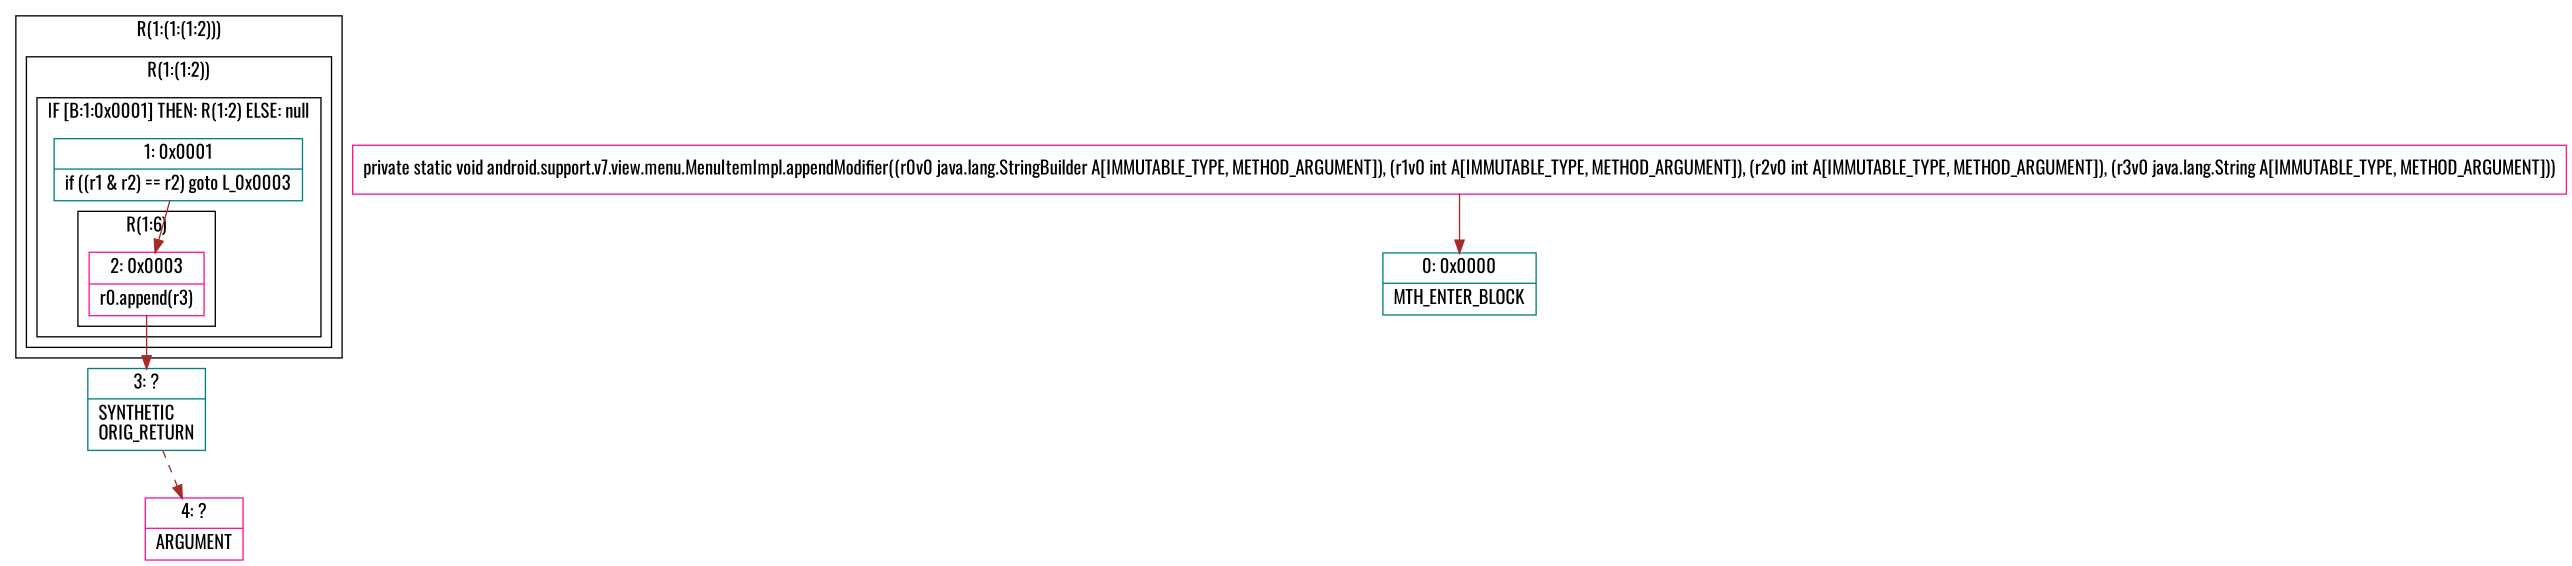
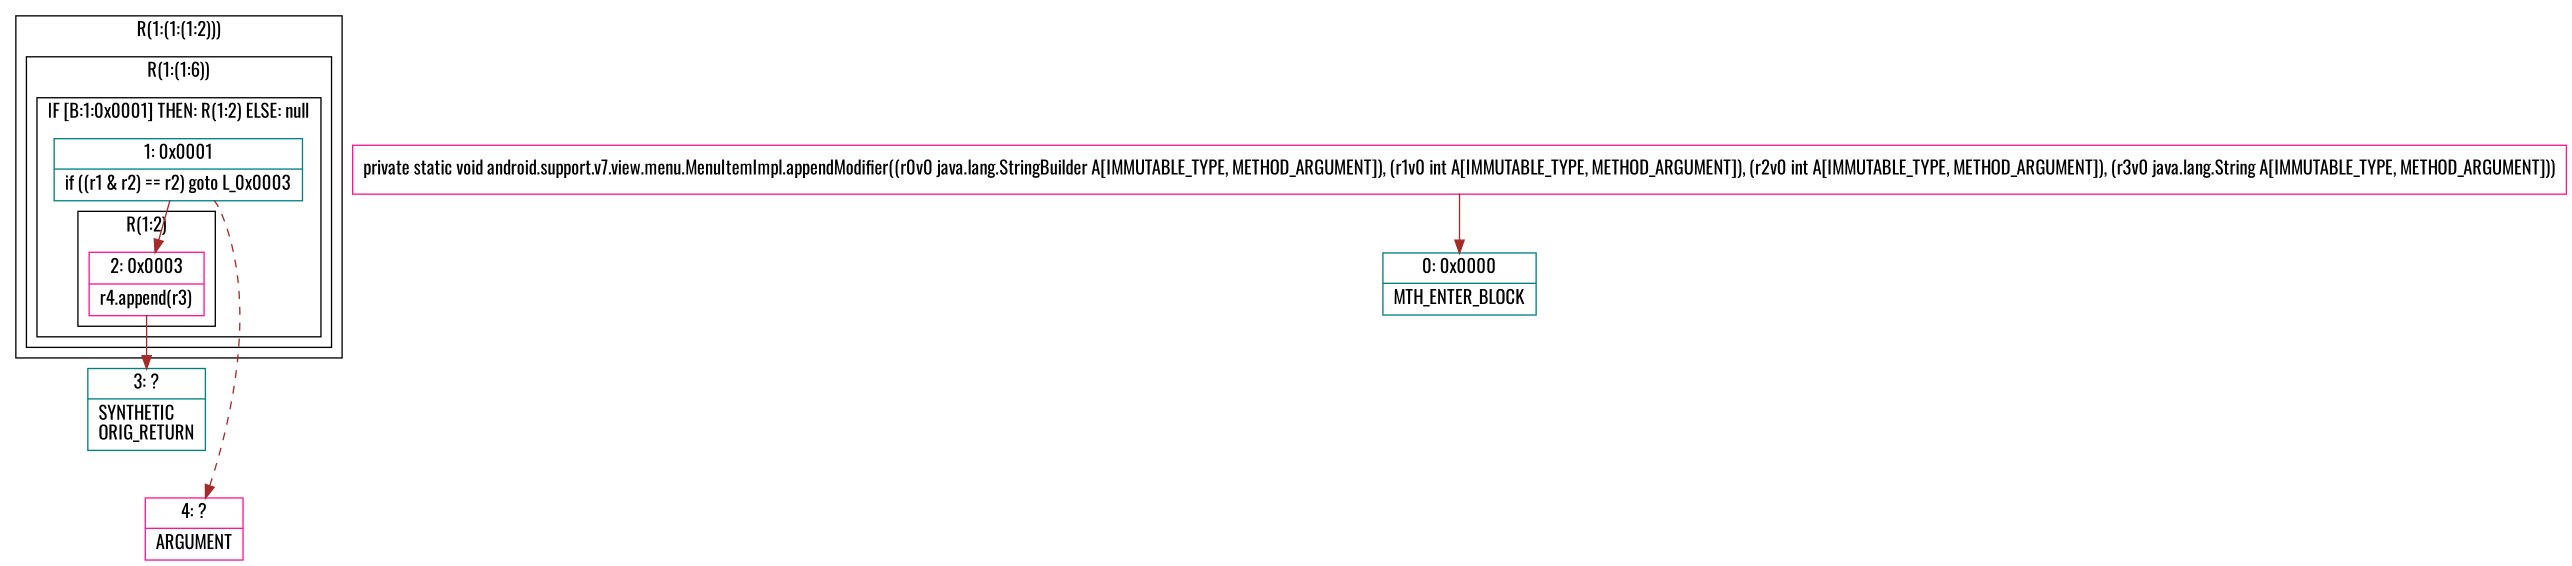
cluster "R(1:(1:2))": label "R(1:(1:2))" -> "R(1:(1:6))"
cluster "R(1:6)": label "R(1:6)" -> "R(1:2)"
node "2: 0x0003": text "r0.append(r3)" -> "r4.append(r3)"
edge "3: ?" -> "4: ?": now "1: 0x0001" -> "4: ?"
